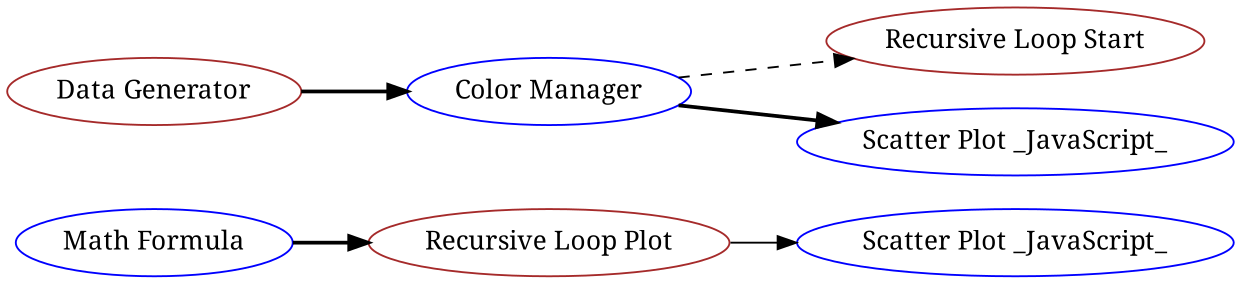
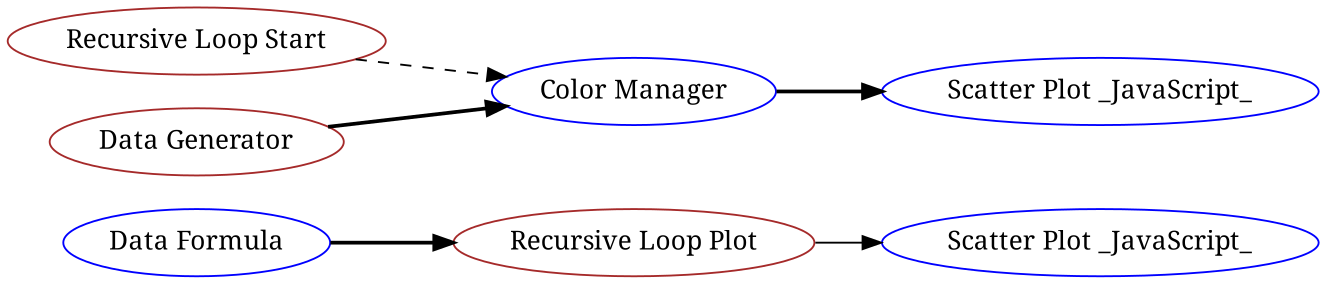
edge "Color Manager" -> "Recursive Loop Start": reversed
node "Math Formula": label "Math Formula" -> "Data Formula"
